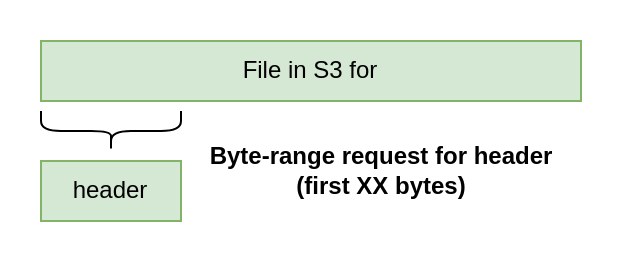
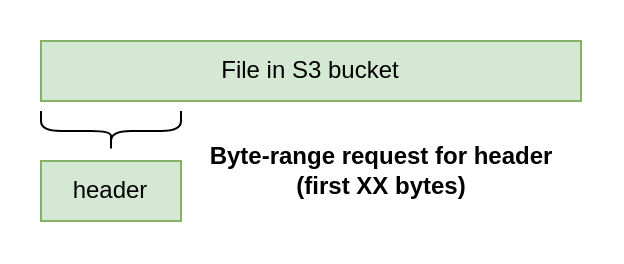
node "File in S3 for": label "File in S3 for" -> "File in S3 bucket"
